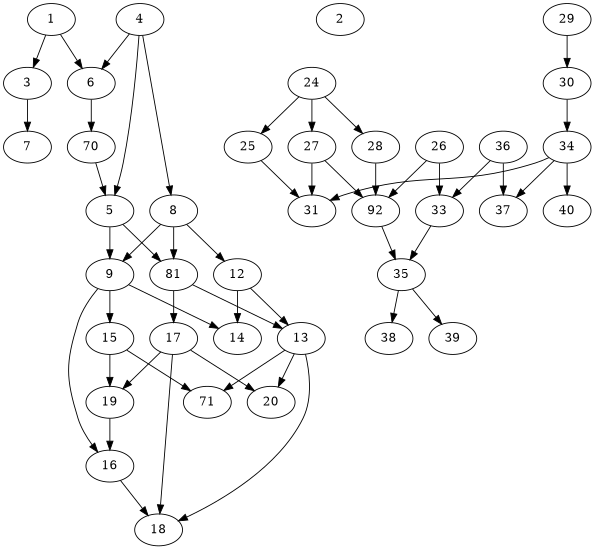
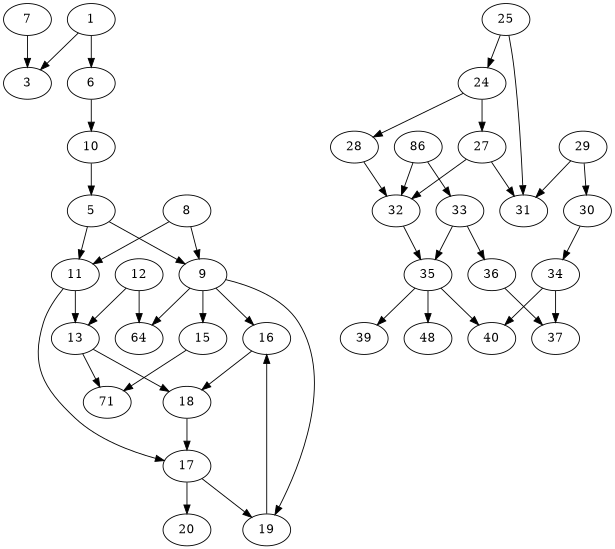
node "4": removed
node "2": removed
edge "3" -> "7": reversed
edge "24" -> "25": reversed
node "70": label "70" -> "10"
node "26": label "26" -> "86"
edge "36" -> "33": reversed
edge "34" -> "31": now "29" -> "31"
node "92": label "92" -> "32"
edge "8" -> "12": removed
node "81": label "81" -> "11"
edge "35" -> "40": added
node "14": label "14" -> "64"
node "38": label "38" -> "48"
edge "15" -> "19": now "9" -> "19"
edge "13" -> "20": removed
edge "17" -> "18": reversed
